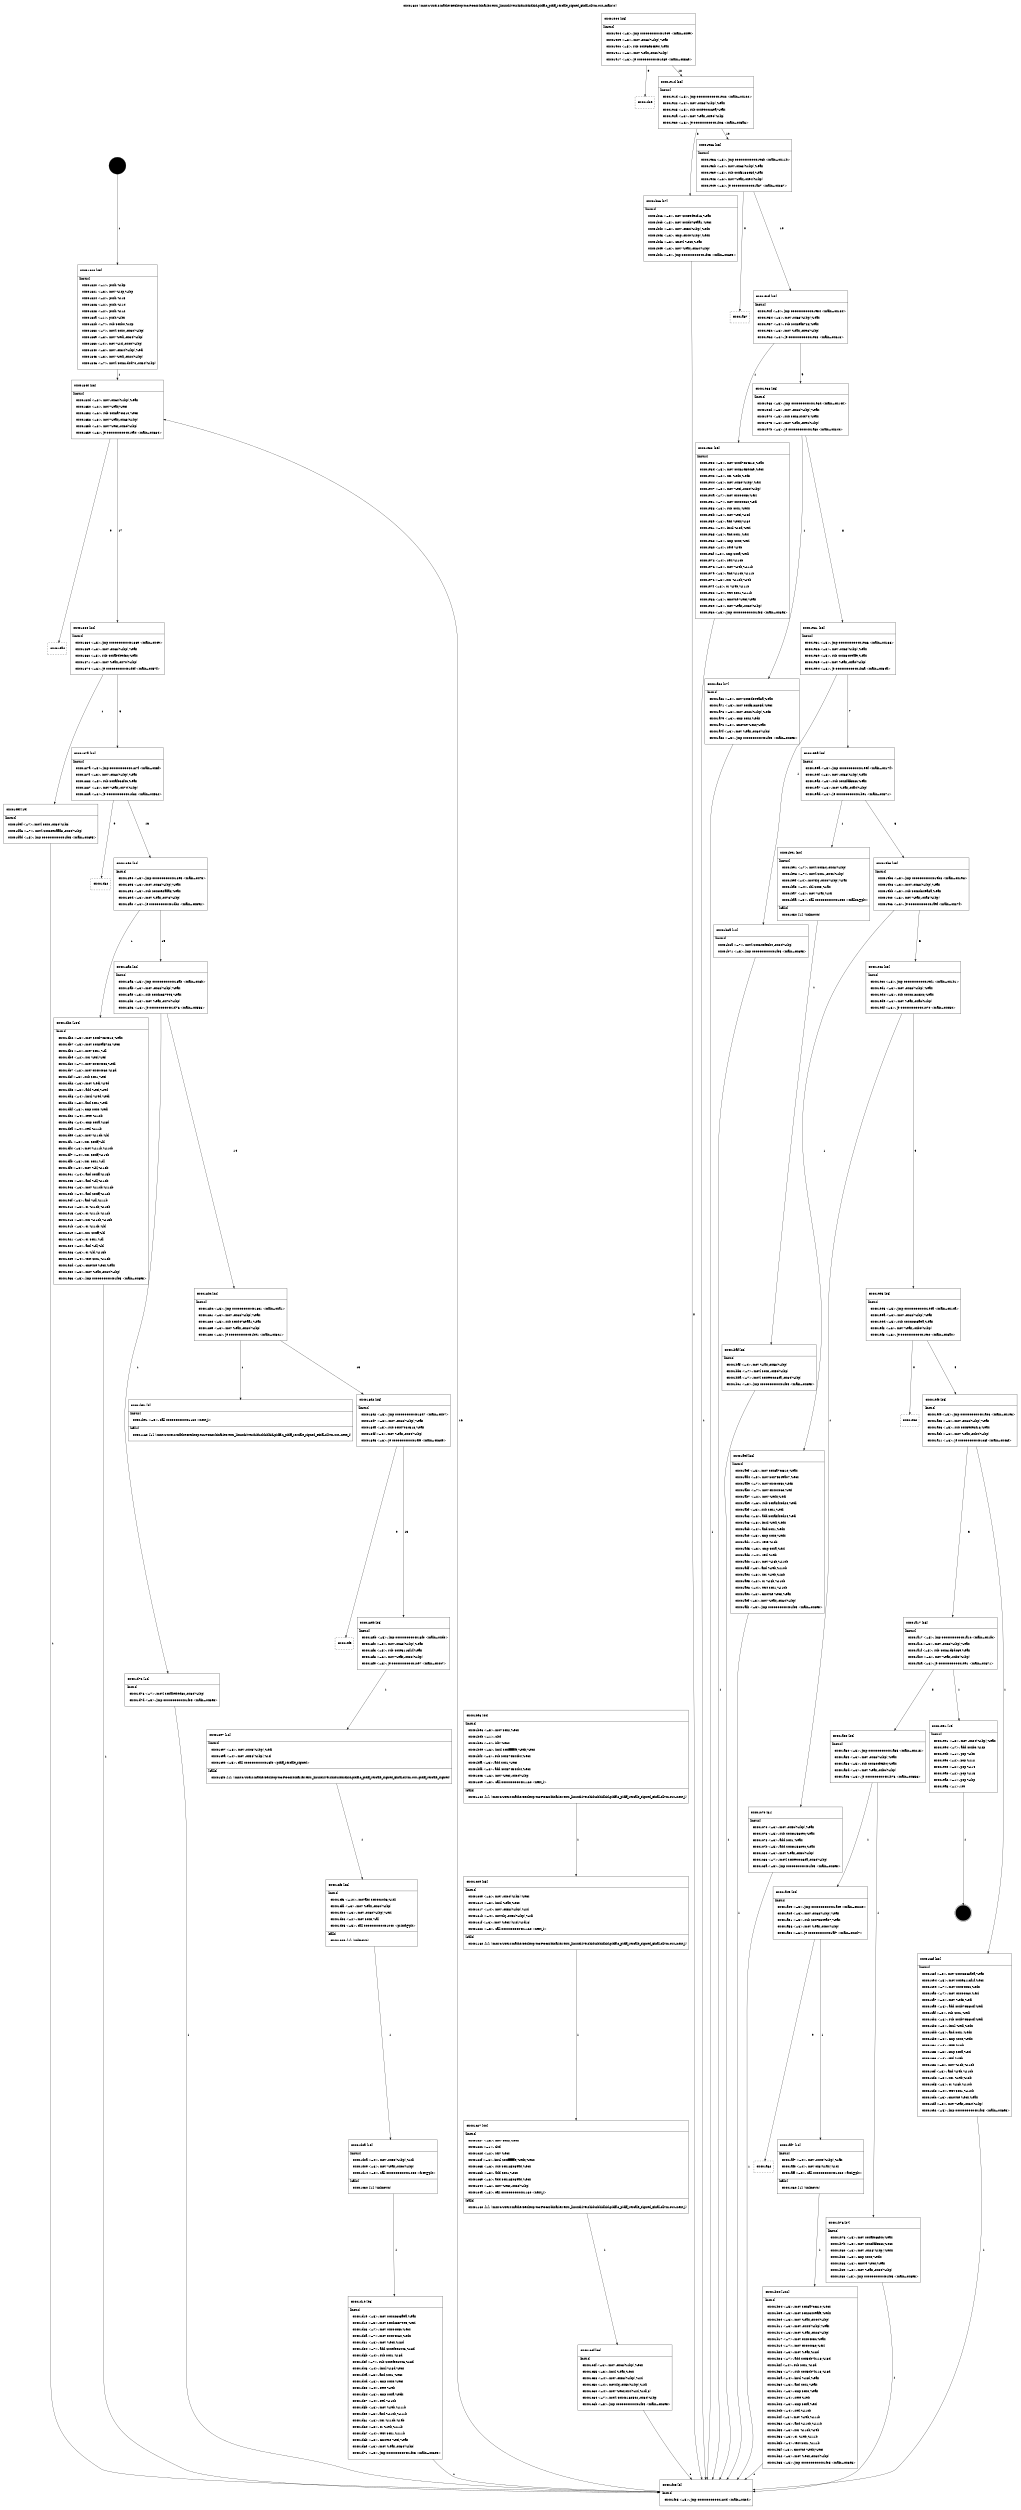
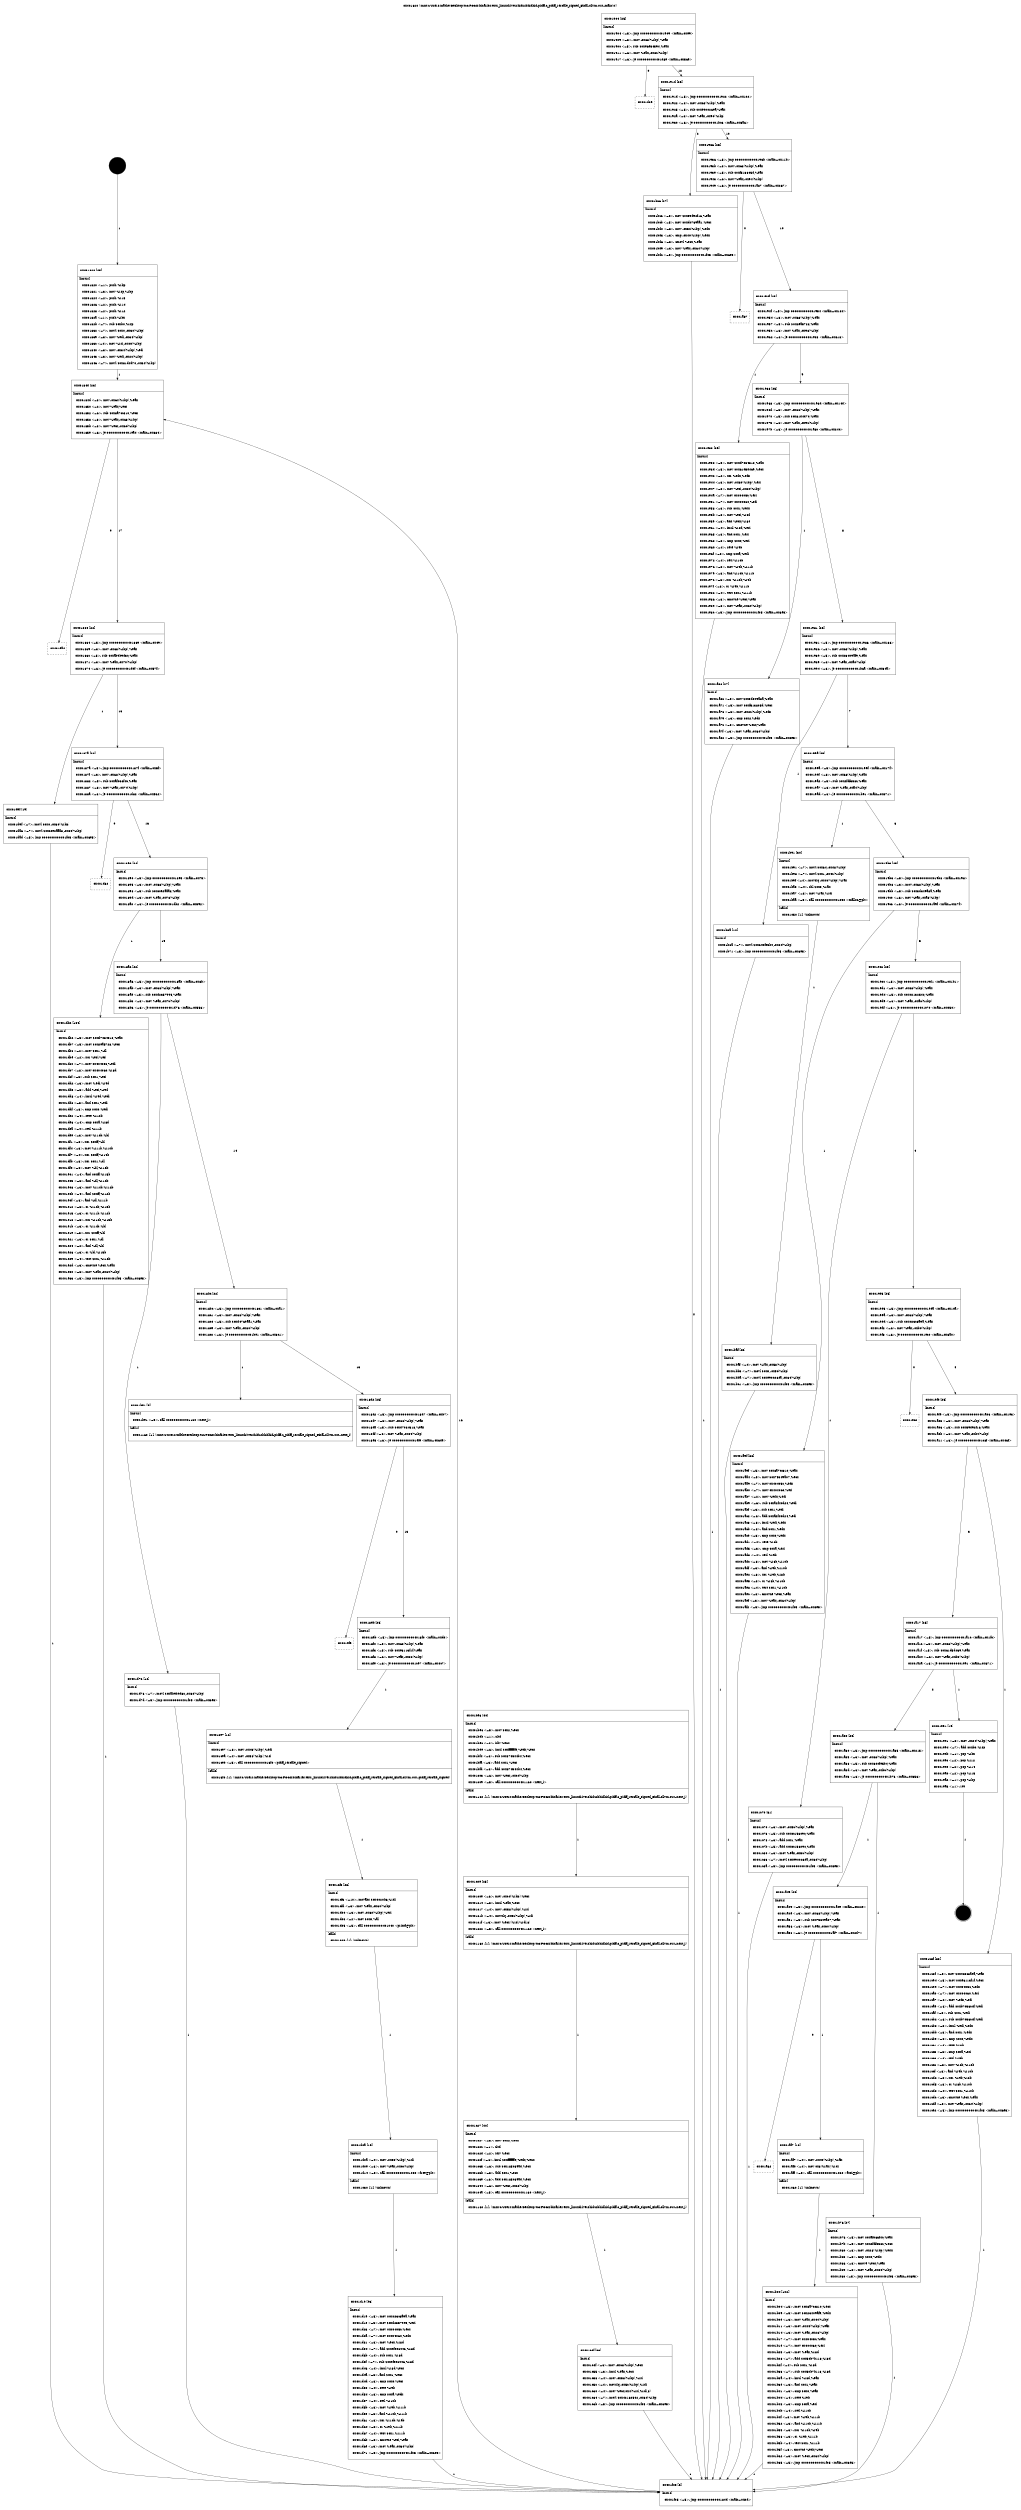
edge "0x401864 [22]" -> "0x40187a [22]": label " 6" -> " 16"
